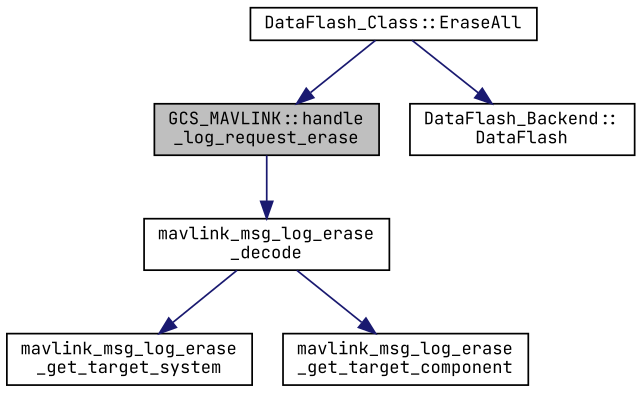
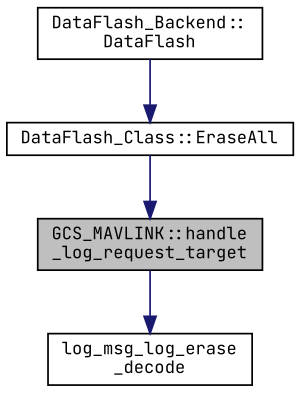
edge "DataFlash_Class::EraseAll" -> "DataFlash_Backend:: DataFlash": reversed
node "GCS_MAVLINK::handle _log_request_erase": label "GCS_MAVLINK::handle _log_request_erase" -> "GCS_MAVLINK::handle _log_request_target"
node "mavlink_msg_log_erase _decode": label "mavlink_msg_log_erase _decode" -> "log_msg_log_erase _decode"
node "mavlink_msg_log_erase _get_target_system": removed
node "mavlink_msg_log_erase _get_target_component": removed
